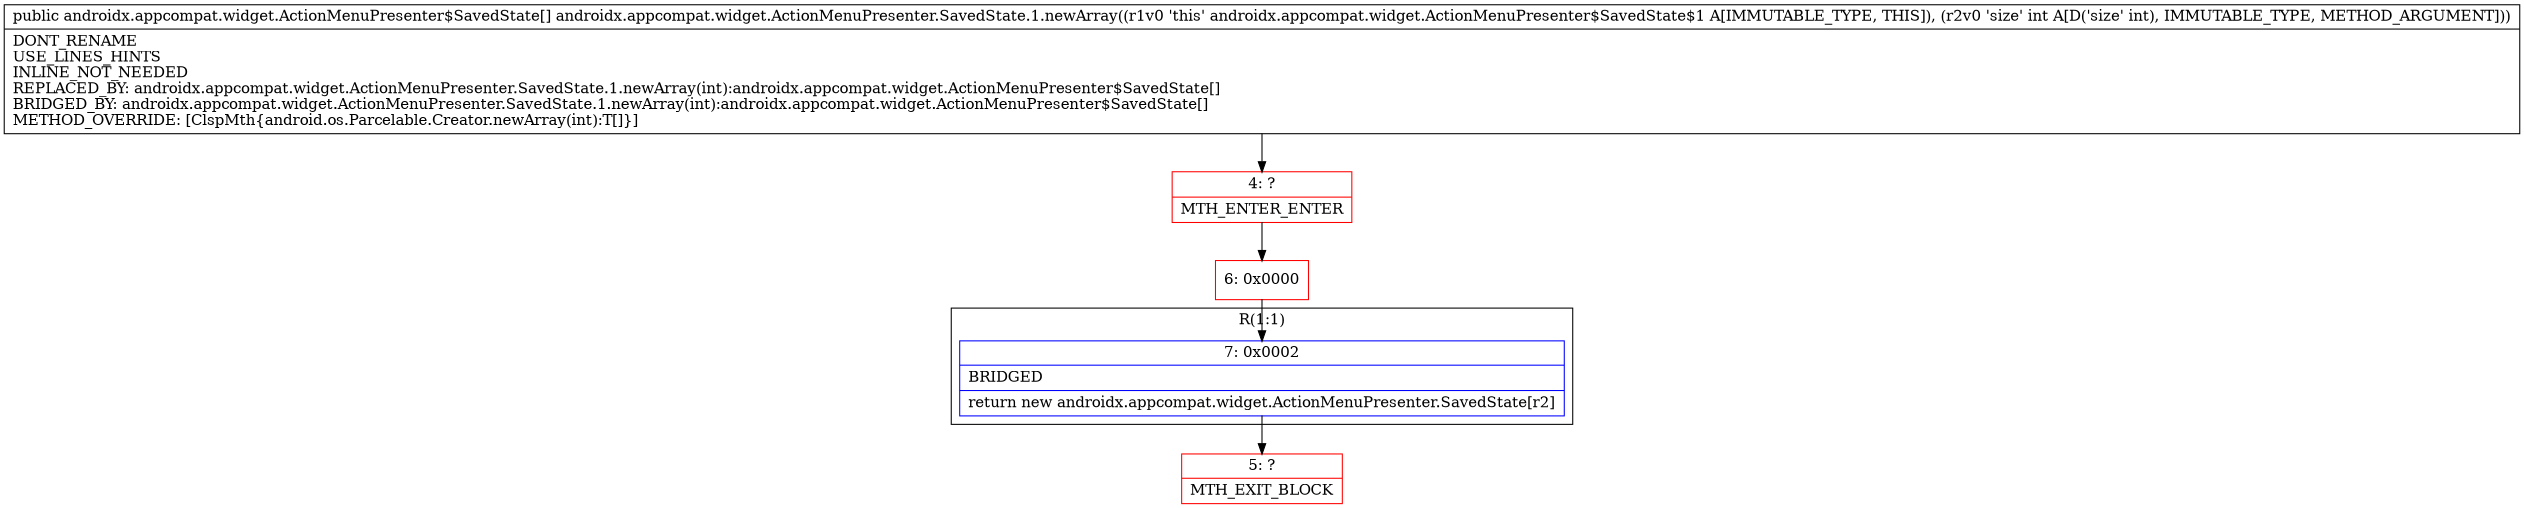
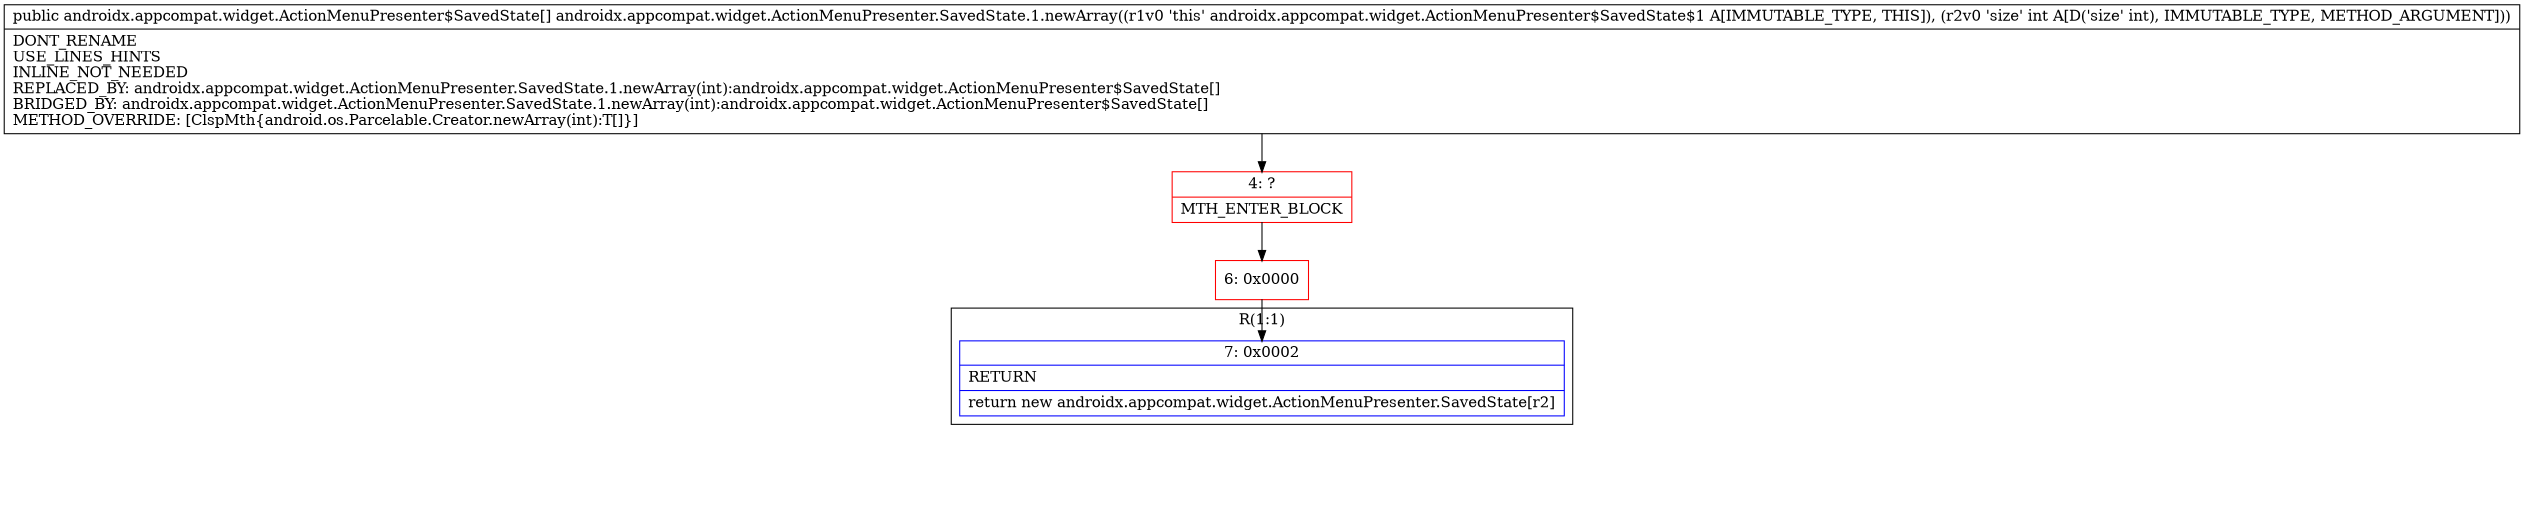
node "4: ?": text "MTH_ENTER_ENTER" -> "MTH_ENTER_BLOCK"
node "7: 0x0002": text "BRIDGED" -> "RETURN"
node "5: ?": removed
